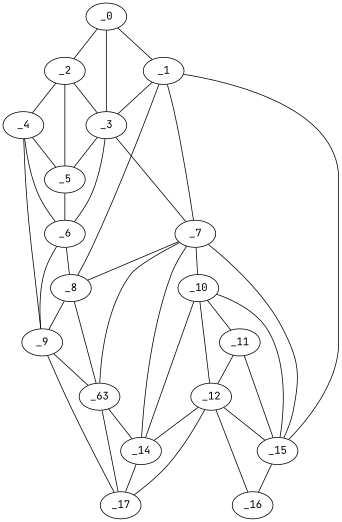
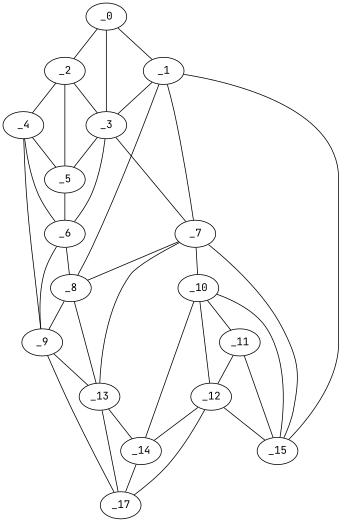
edge "_7" -- "_14": removed
node "_63": label "_63" -> "_13"
node "_16": removed
